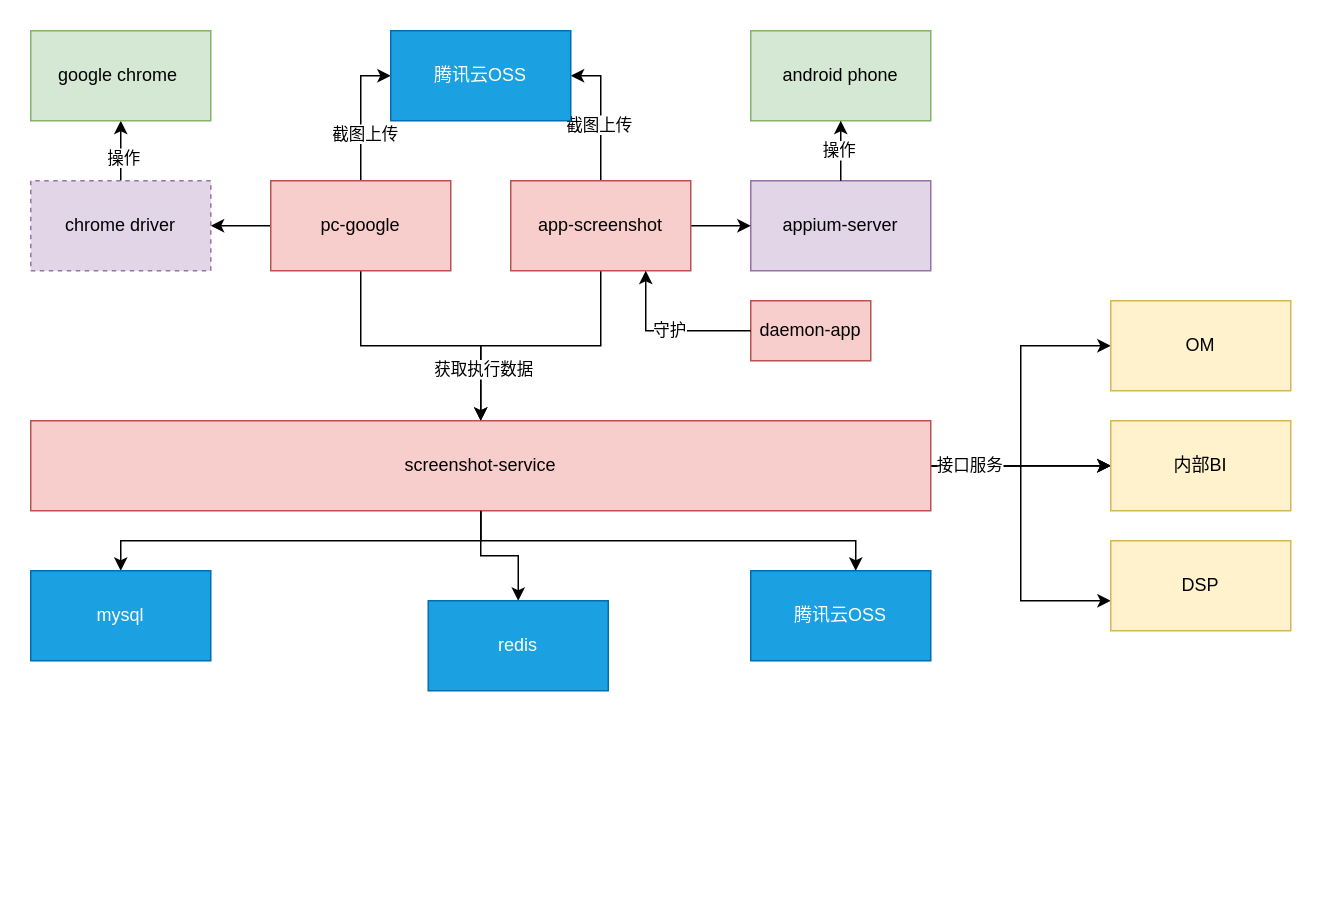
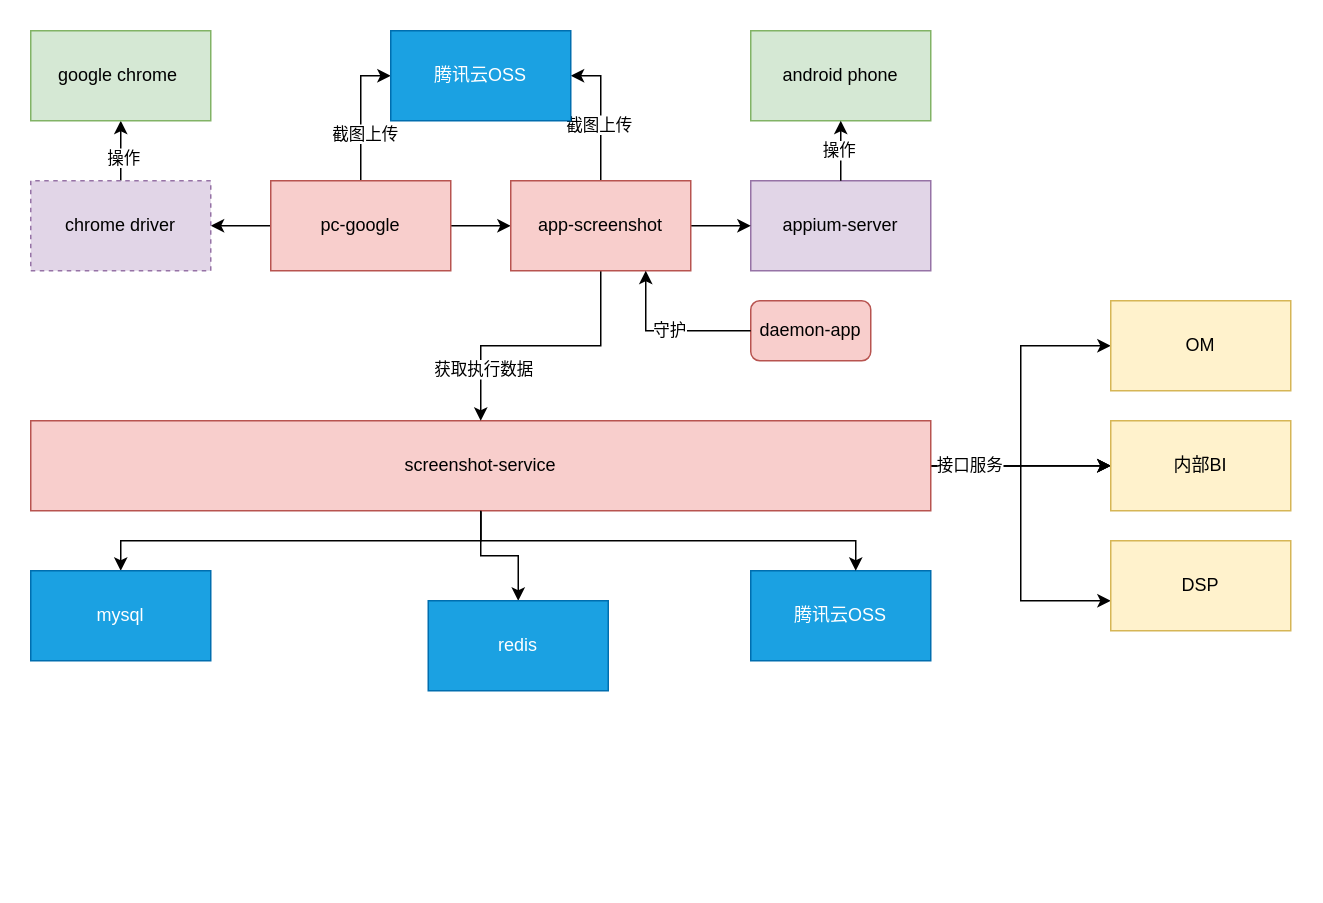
node "daemon-app": shape rectangle -> rounded rectangle
edge "pc-google" -> "screenshot-service": now "pc-google" -> "app-screenshot"
